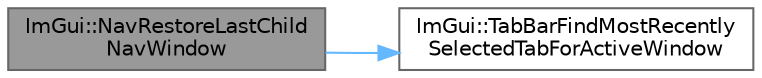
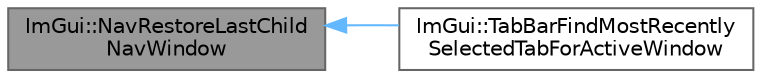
edge "ImGui::NavRestoreLastChild NavWindow" -> "ImGui::TabBarFindMostRecently SelectedTabForActiveWindow": reversed
